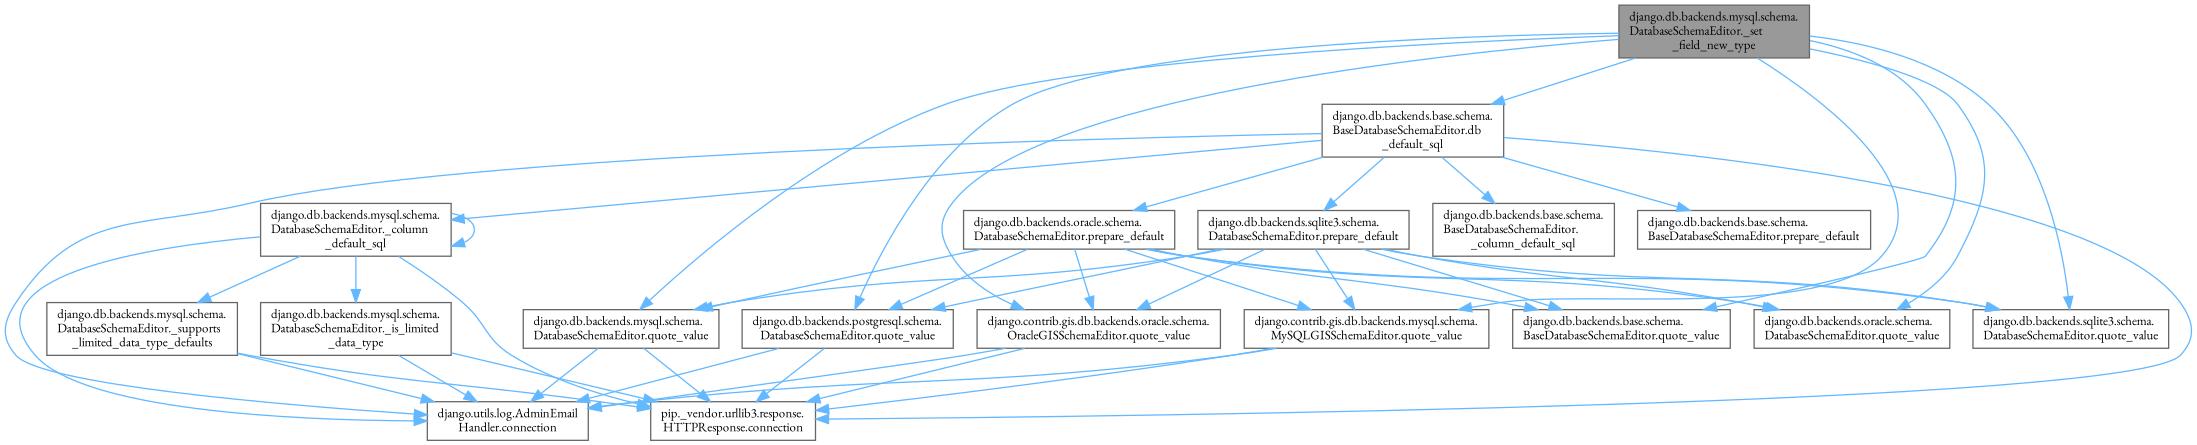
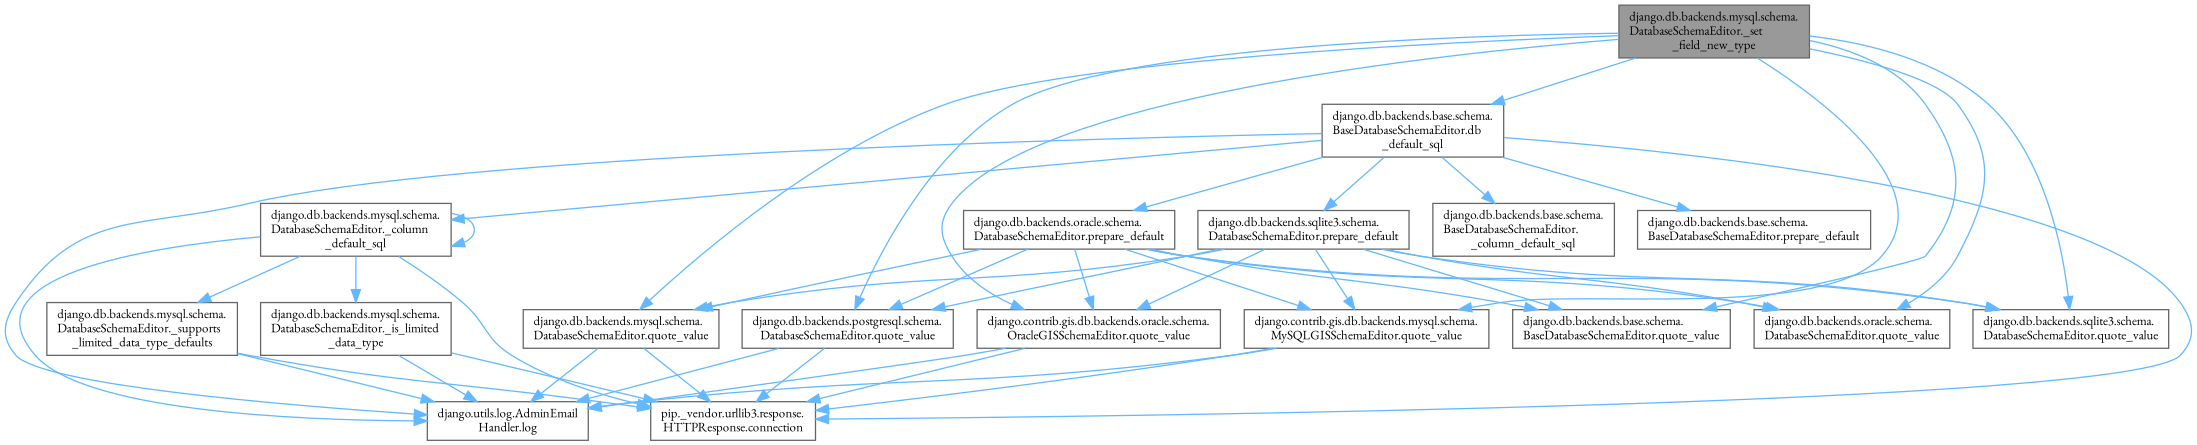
node "django.utils.log.AdminEmail Handler.connection": label "django.utils.log.AdminEmail Handler.connection" -> "django.utils.log.AdminEmail Handler.log"
